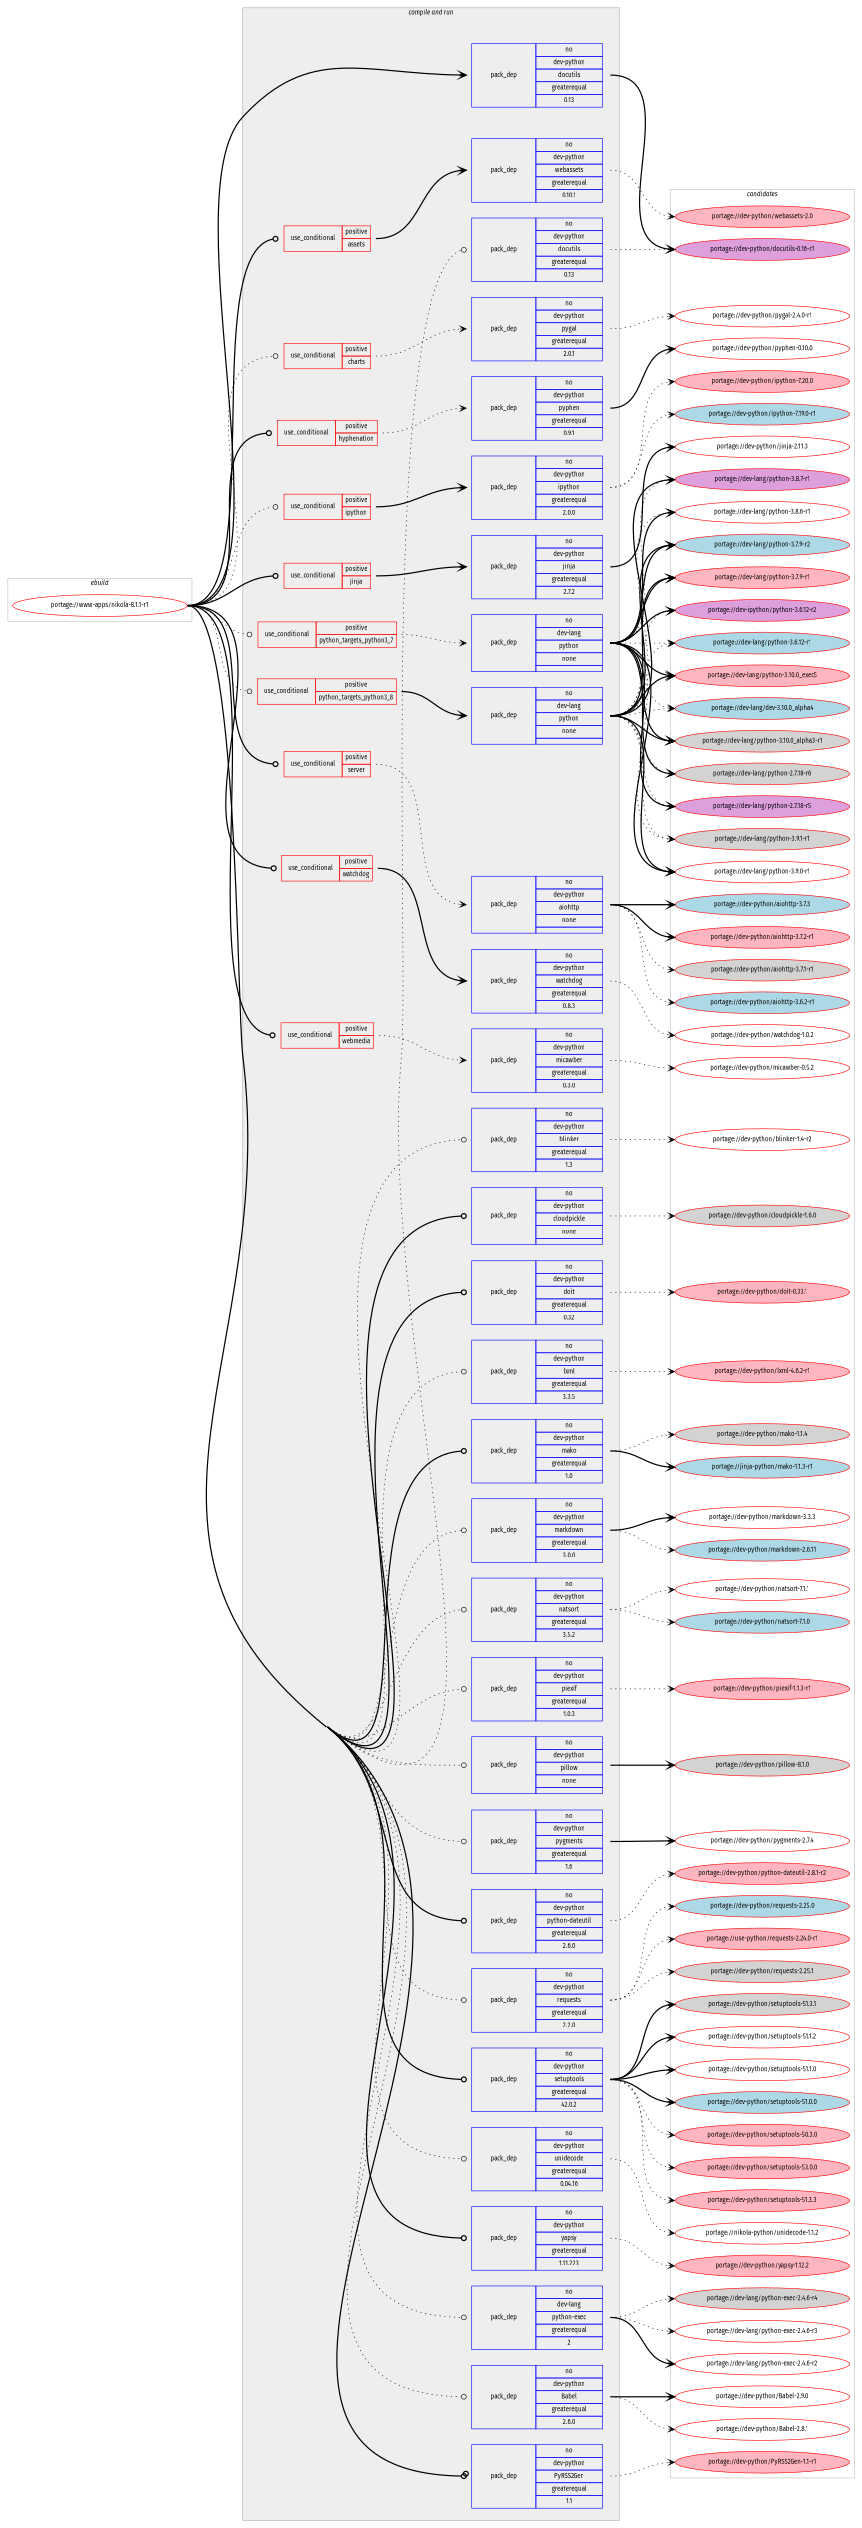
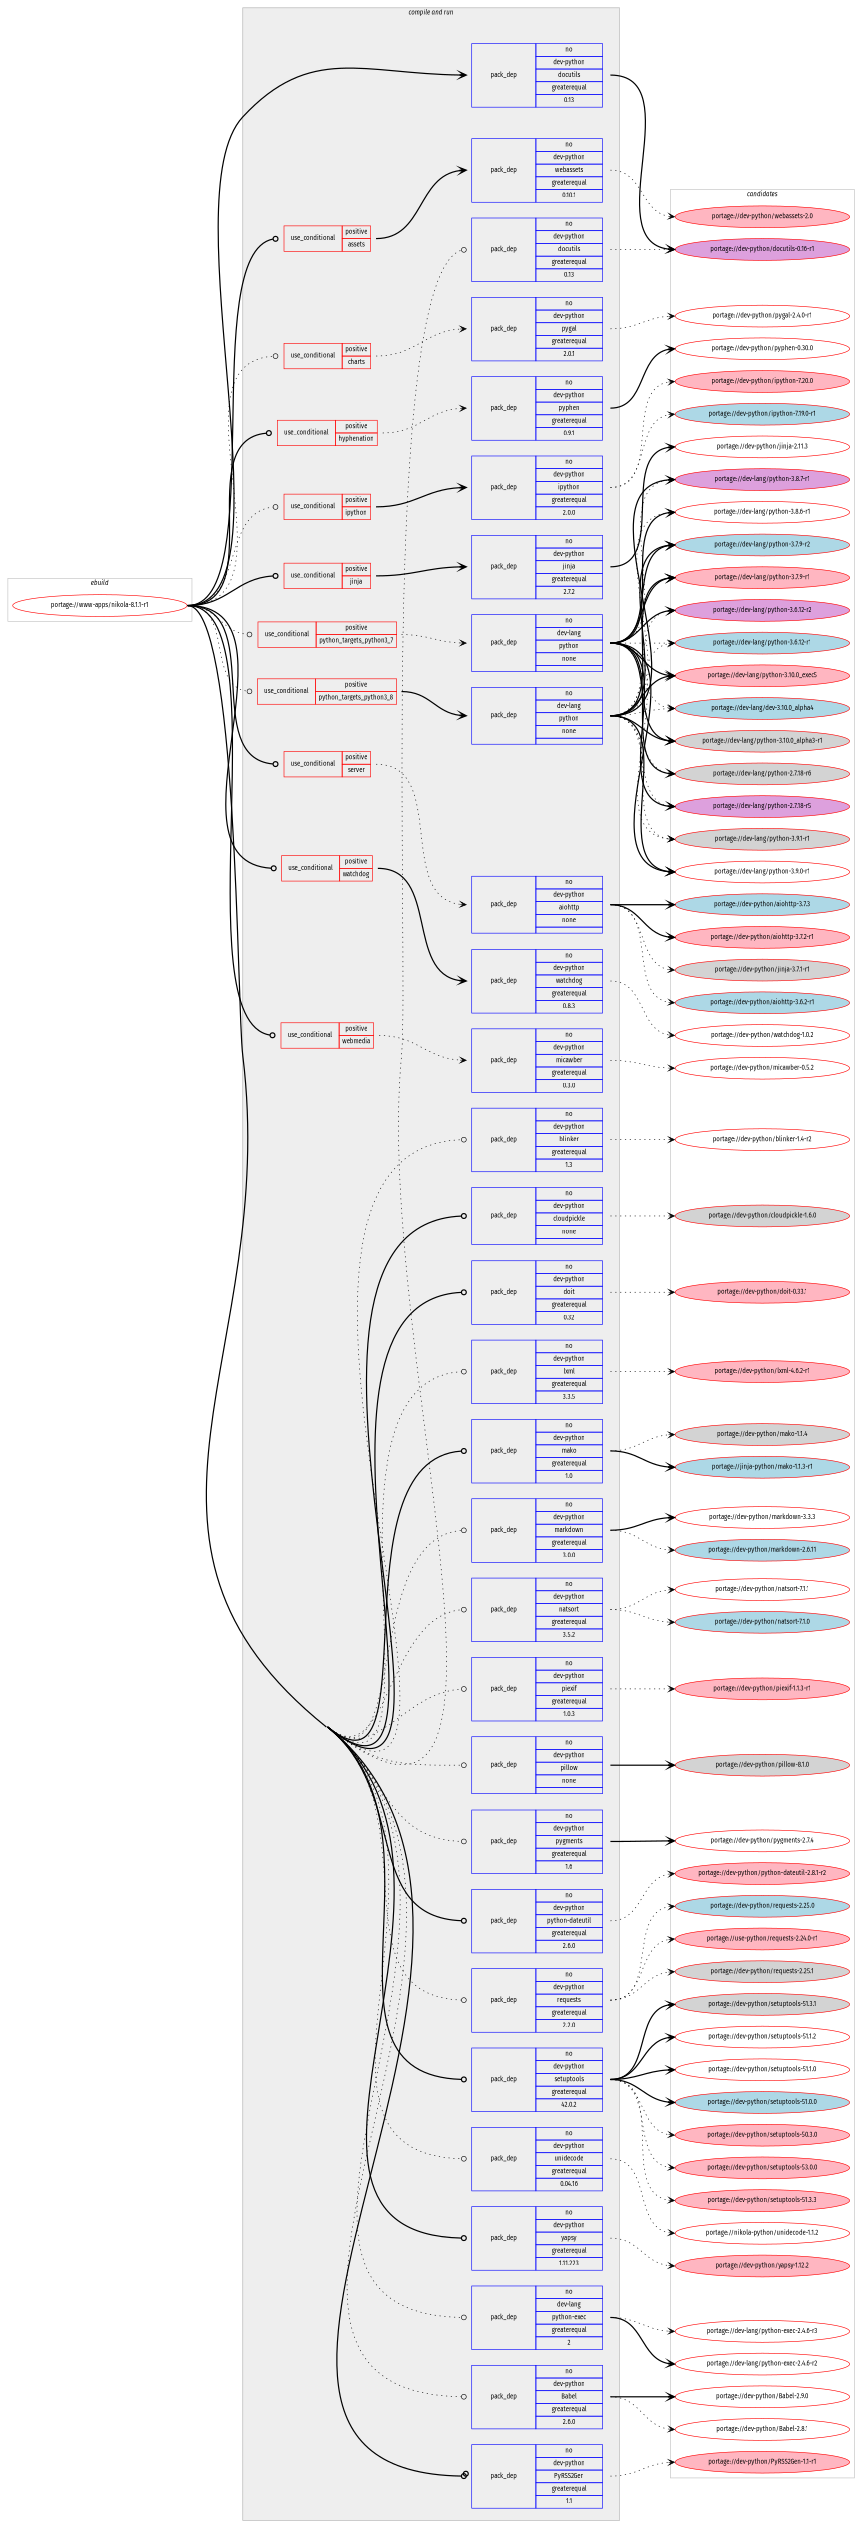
node "portage://dev-python/pyphen-0.10.0": label "portage://dev-python/pyphen-0.10.0" -> "portage://dev-python/pyphen-0.30.0"
node "portage://dev-ipython/python-3.6.12-r2": label "portage://dev-ipython/python-3.6.12-r2" -> "portage://dev-lang/python-3.6.12-r2"
node "portage://dev-python/aiohttp-3.7.1-r1": label "portage://dev-python/aiohttp-3.7.1-r1" -> "portage://dev-python/jinja-3.7.1-r1"
node "portage://dev-lang/python-exec-2.4.6-r4": removed
